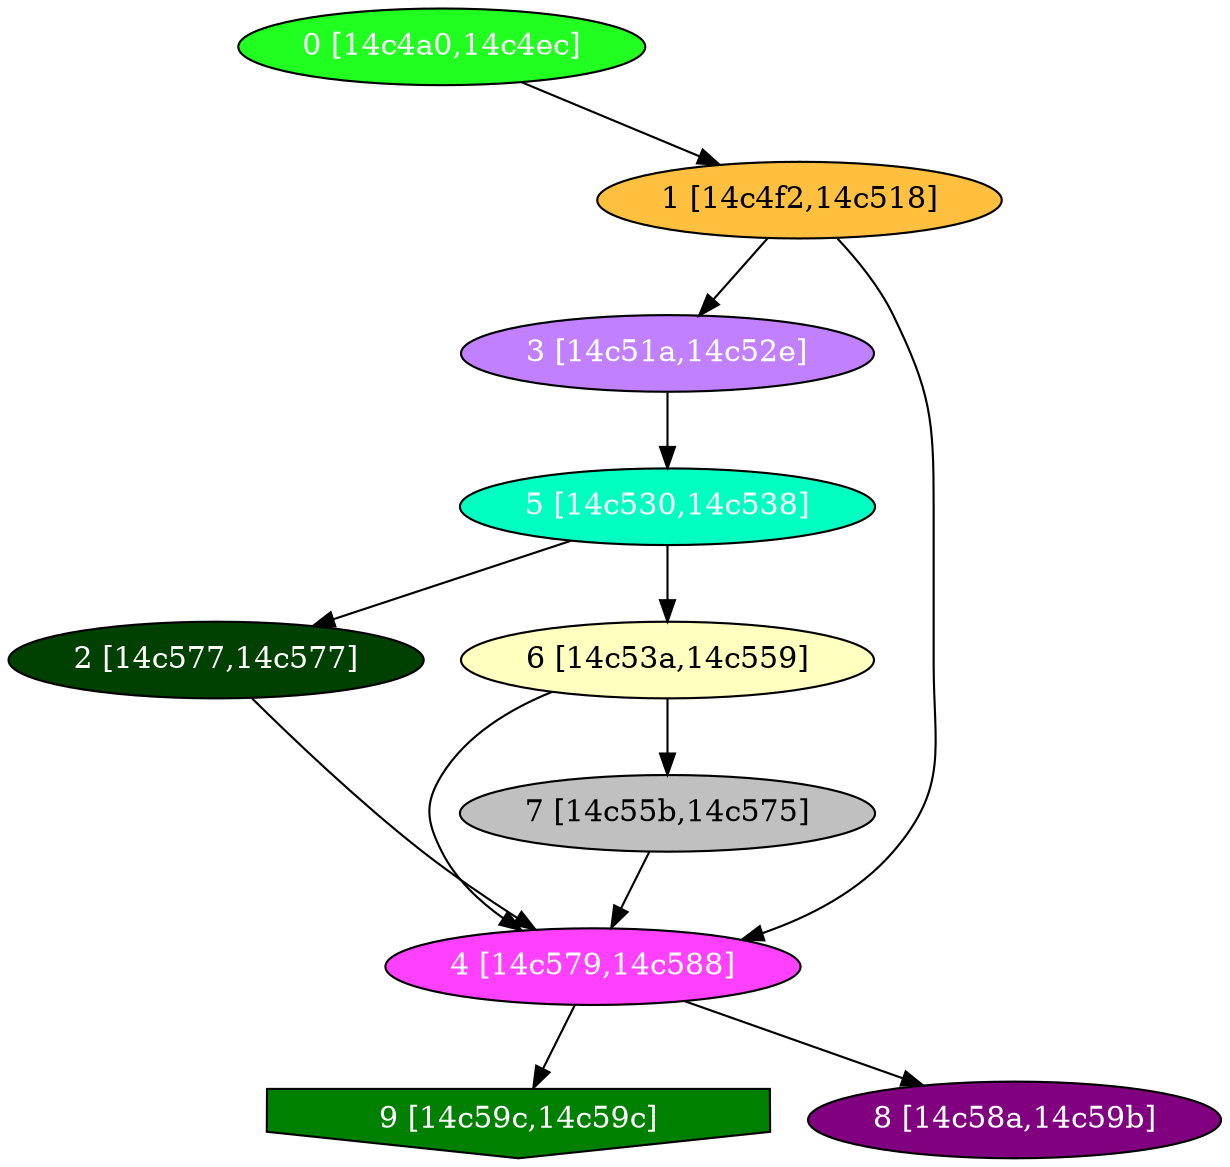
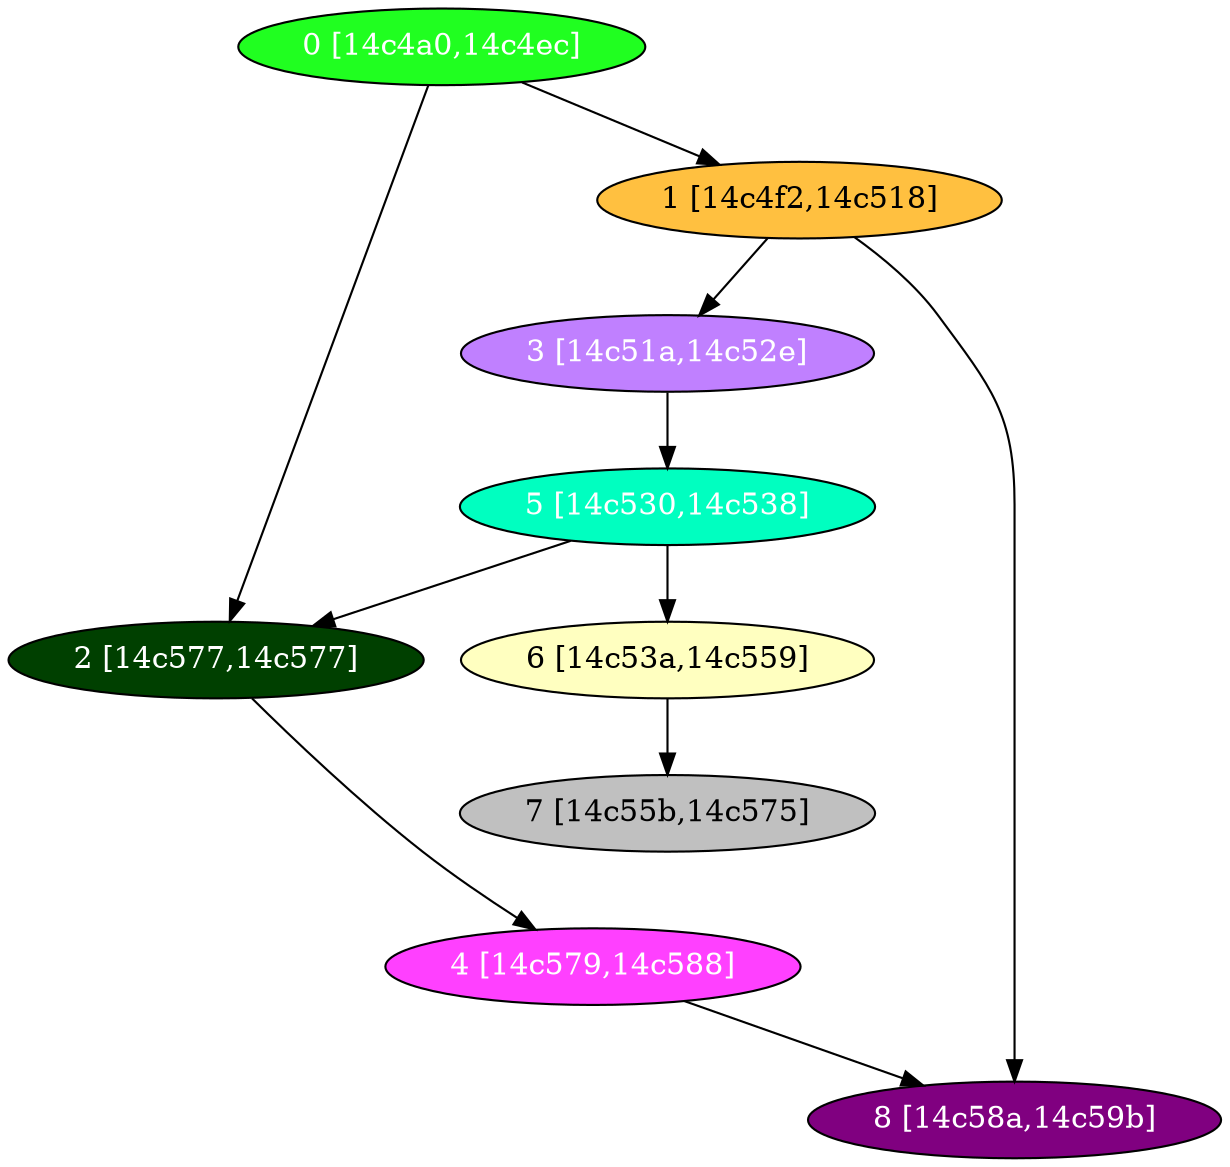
edge "0 [14c4a0,14c4ec]" -> "2 [14c577,14c577]": added
edge "1 [14c4f2,14c518]" -> "4 [14c579,14c588]": now "1 [14c4f2,14c518]" -> "8 [14c58a,14c59b]"
edge "6 [14c53a,14c559]" -> "4 [14c579,14c588]": removed
edge "7 [14c55b,14c575]" -> "4 [14c579,14c588]": removed
node "9 [14c59c,14c59c]": removed
